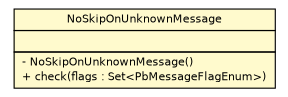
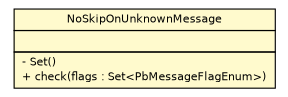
node "NoSkipOnUnknownMessage": text "- NoSkipOnUnknownMessage()" -> "- Set()"
